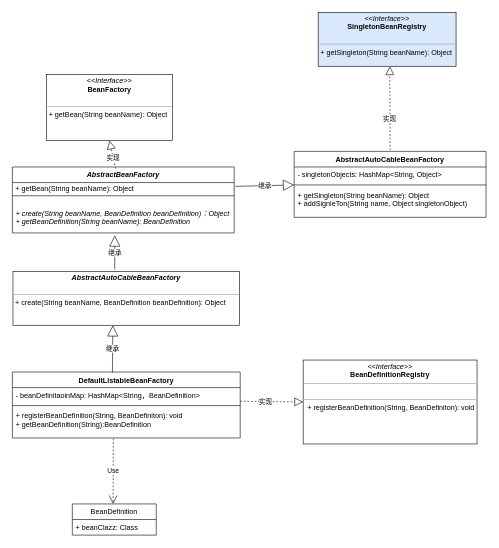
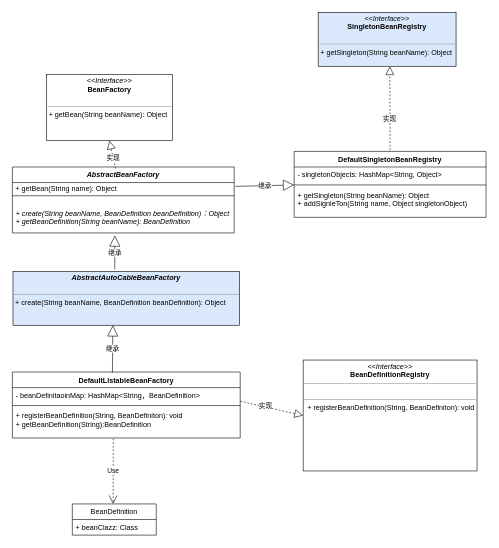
node "AbstractAutoCableBeanFactory": label "AbstractAutoCableBeanFactory" -> "DefaultSingletonBeanRegistry"
node "+ getBean(String beanName): Object": label "+ getBean(String beanName): Object" -> "+ getBean(String name): Object"
node "AbstractAutoCableBeanFactory + create(String beanName, BeanDefinition beanDefinition): Object": fillcolor #ffffff -> #dae8fc
node "<<Interface>> BeanDefinitionRegistry + registerBeanDefinition(String, BeanDefiniton): void": size 174x84 -> 174x111
